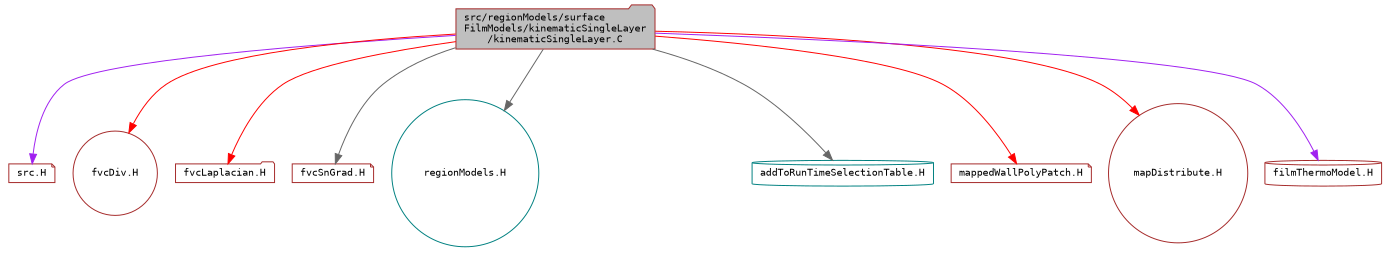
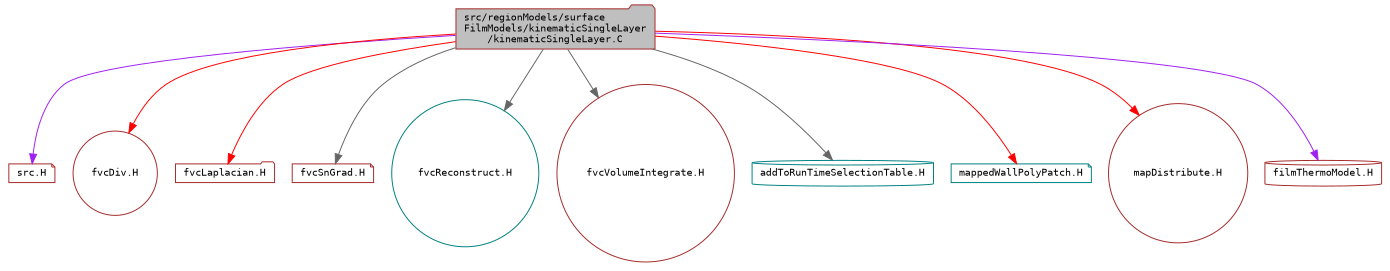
node "regionModels.H": label "regionModels.H" -> "fvcReconstruct.H"
node "fvcVolumeIntegrate.H": added
node "mappedWallPolyPatch.H": color brown -> teal
